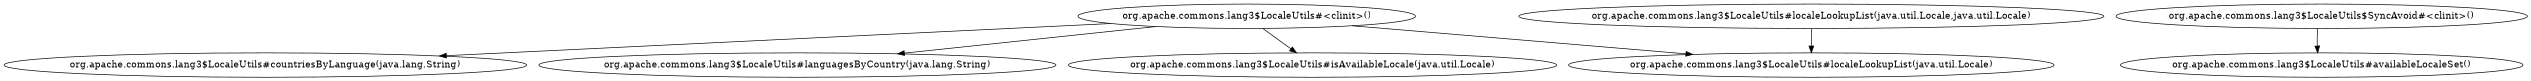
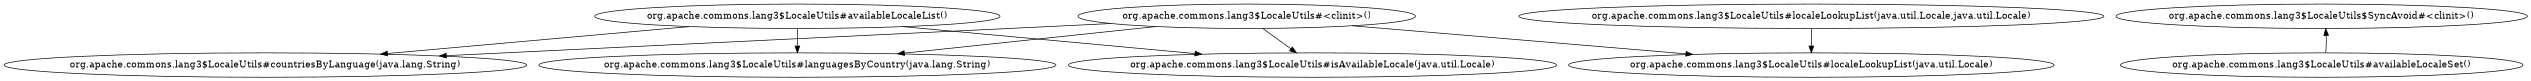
node "org.apache.commons.lang3$LocaleUtils#availableLocaleList()": added
edge "org.apache.commons.lang3$LocaleUtils$SyncAvoid#<clinit>()" -> "org.apache.commons.lang3$LocaleUtils#availableLocaleSet()": reversed
